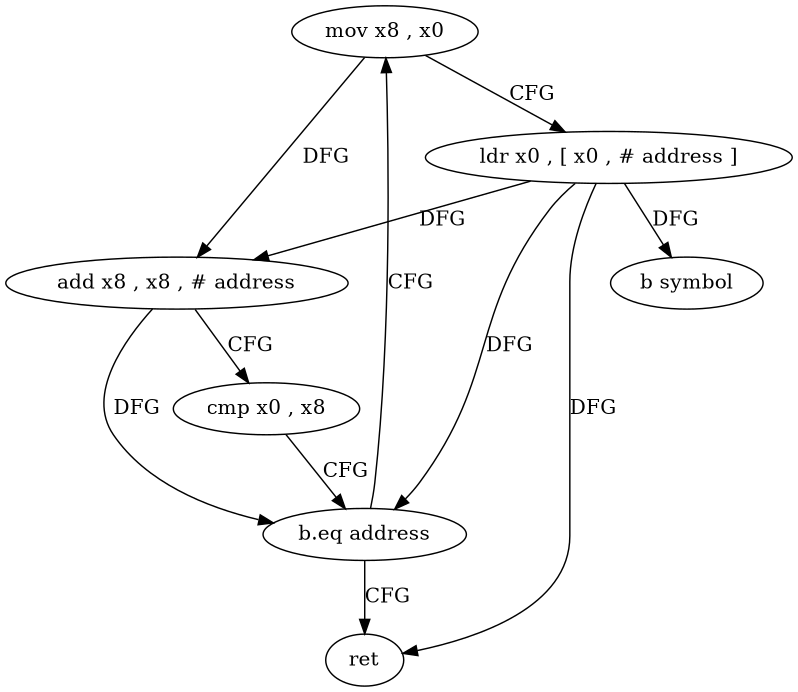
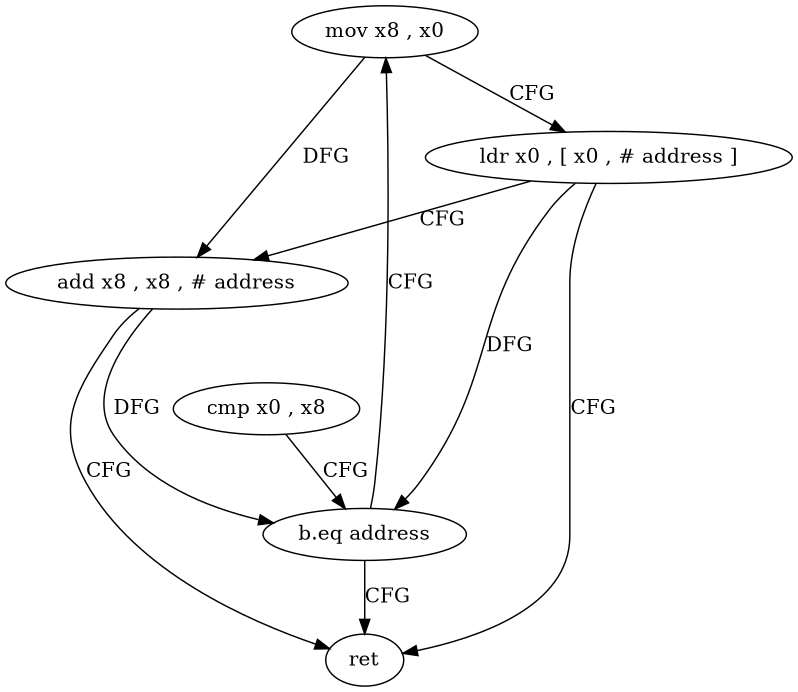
edge "ldr x0 , [ x0 , # address ]" -> "add x8 , x8 , # address": label "DFG" -> "CFG"
node "b symbol": removed
edge "add x8 , x8 , # address" -> "cmp x0 , x8": now "add x8 , x8 , # address" -> "ret"
edge "ldr x0 , [ x0 , # address ]" -> "ret": label "DFG" -> "CFG"
